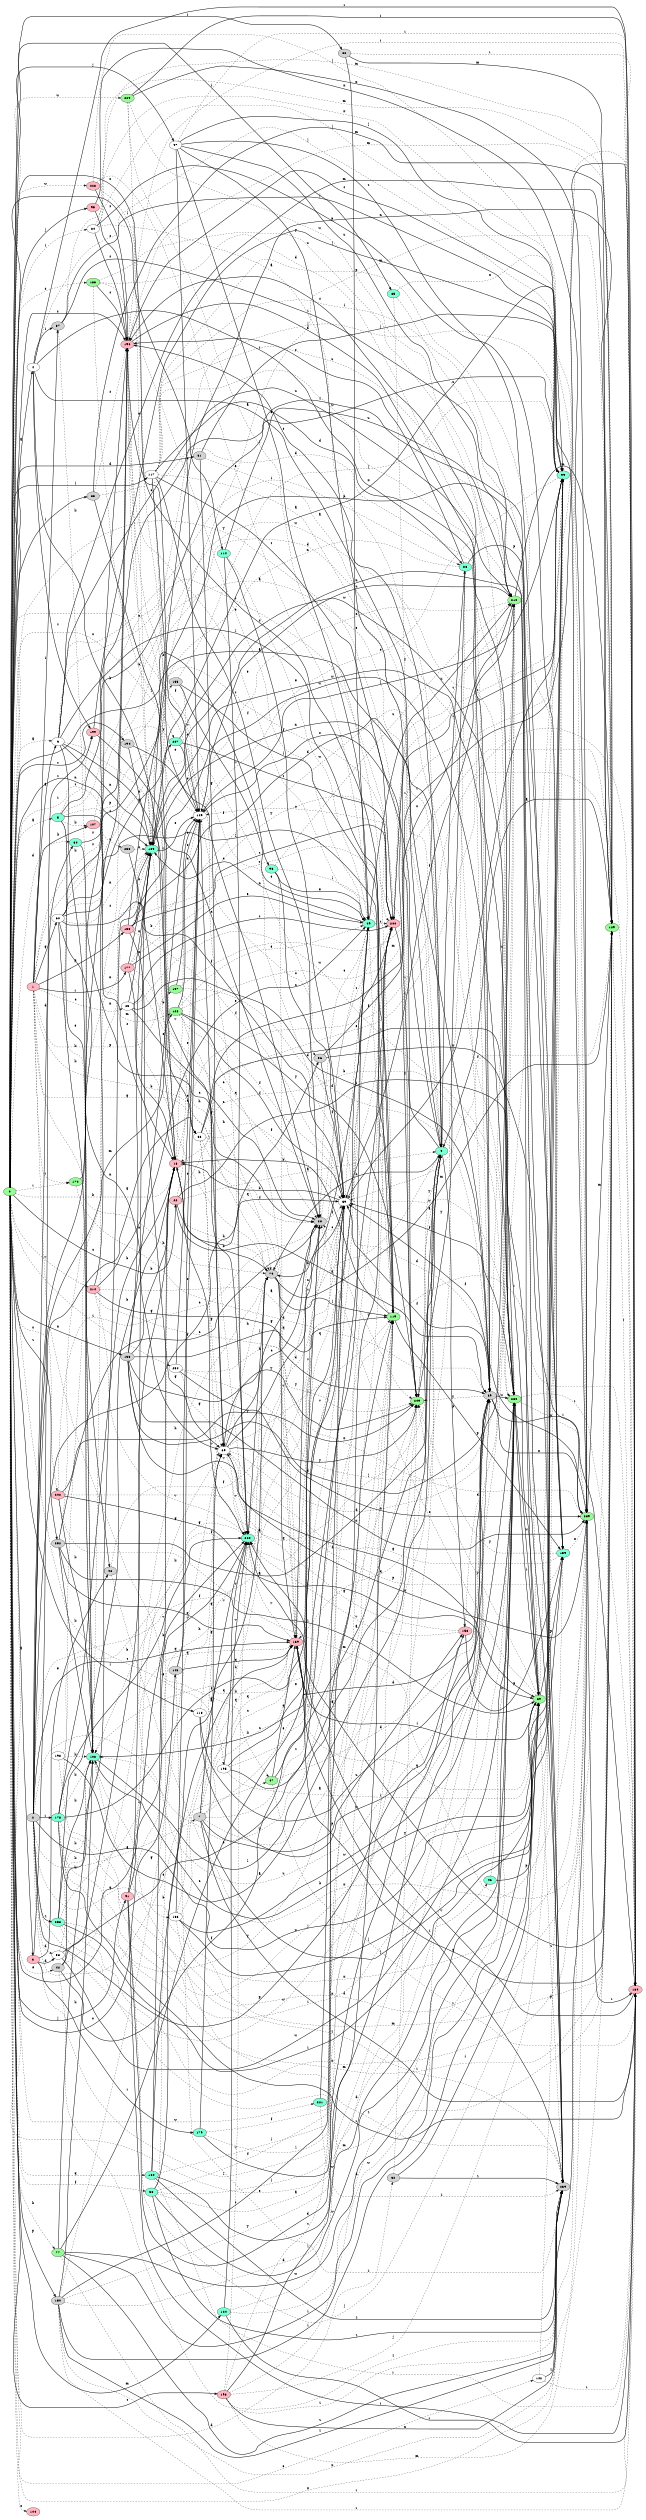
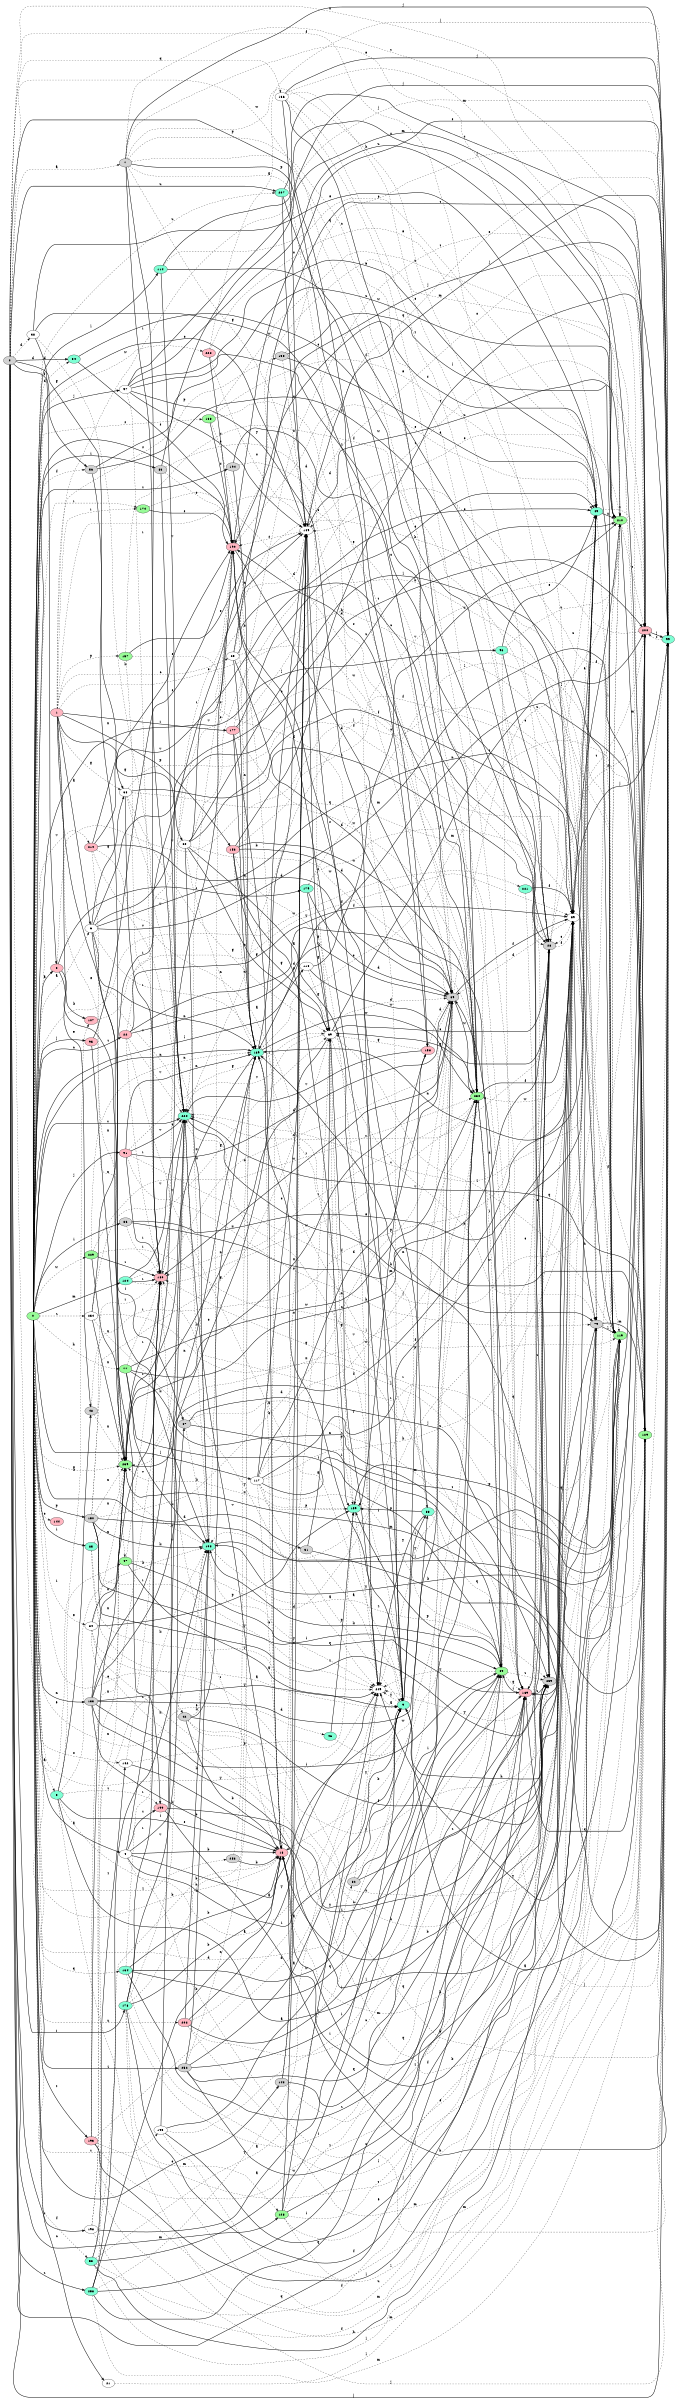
edge "6" -> "200": style dashed -> bold
edge "22" -> "220": added, label "v"
edge "2" -> "198": added, label "t"
node "249": fillcolor palegreen -> white
edge "230" -> "89": style bold -> dashed
edge "158" -> "220": style dashed -> bold
edge "258" -> "169": style dashed -> bold
edge "3" -> "38": reversed
edge "53" -> "259": now "53" -> "142"
node "21": added
